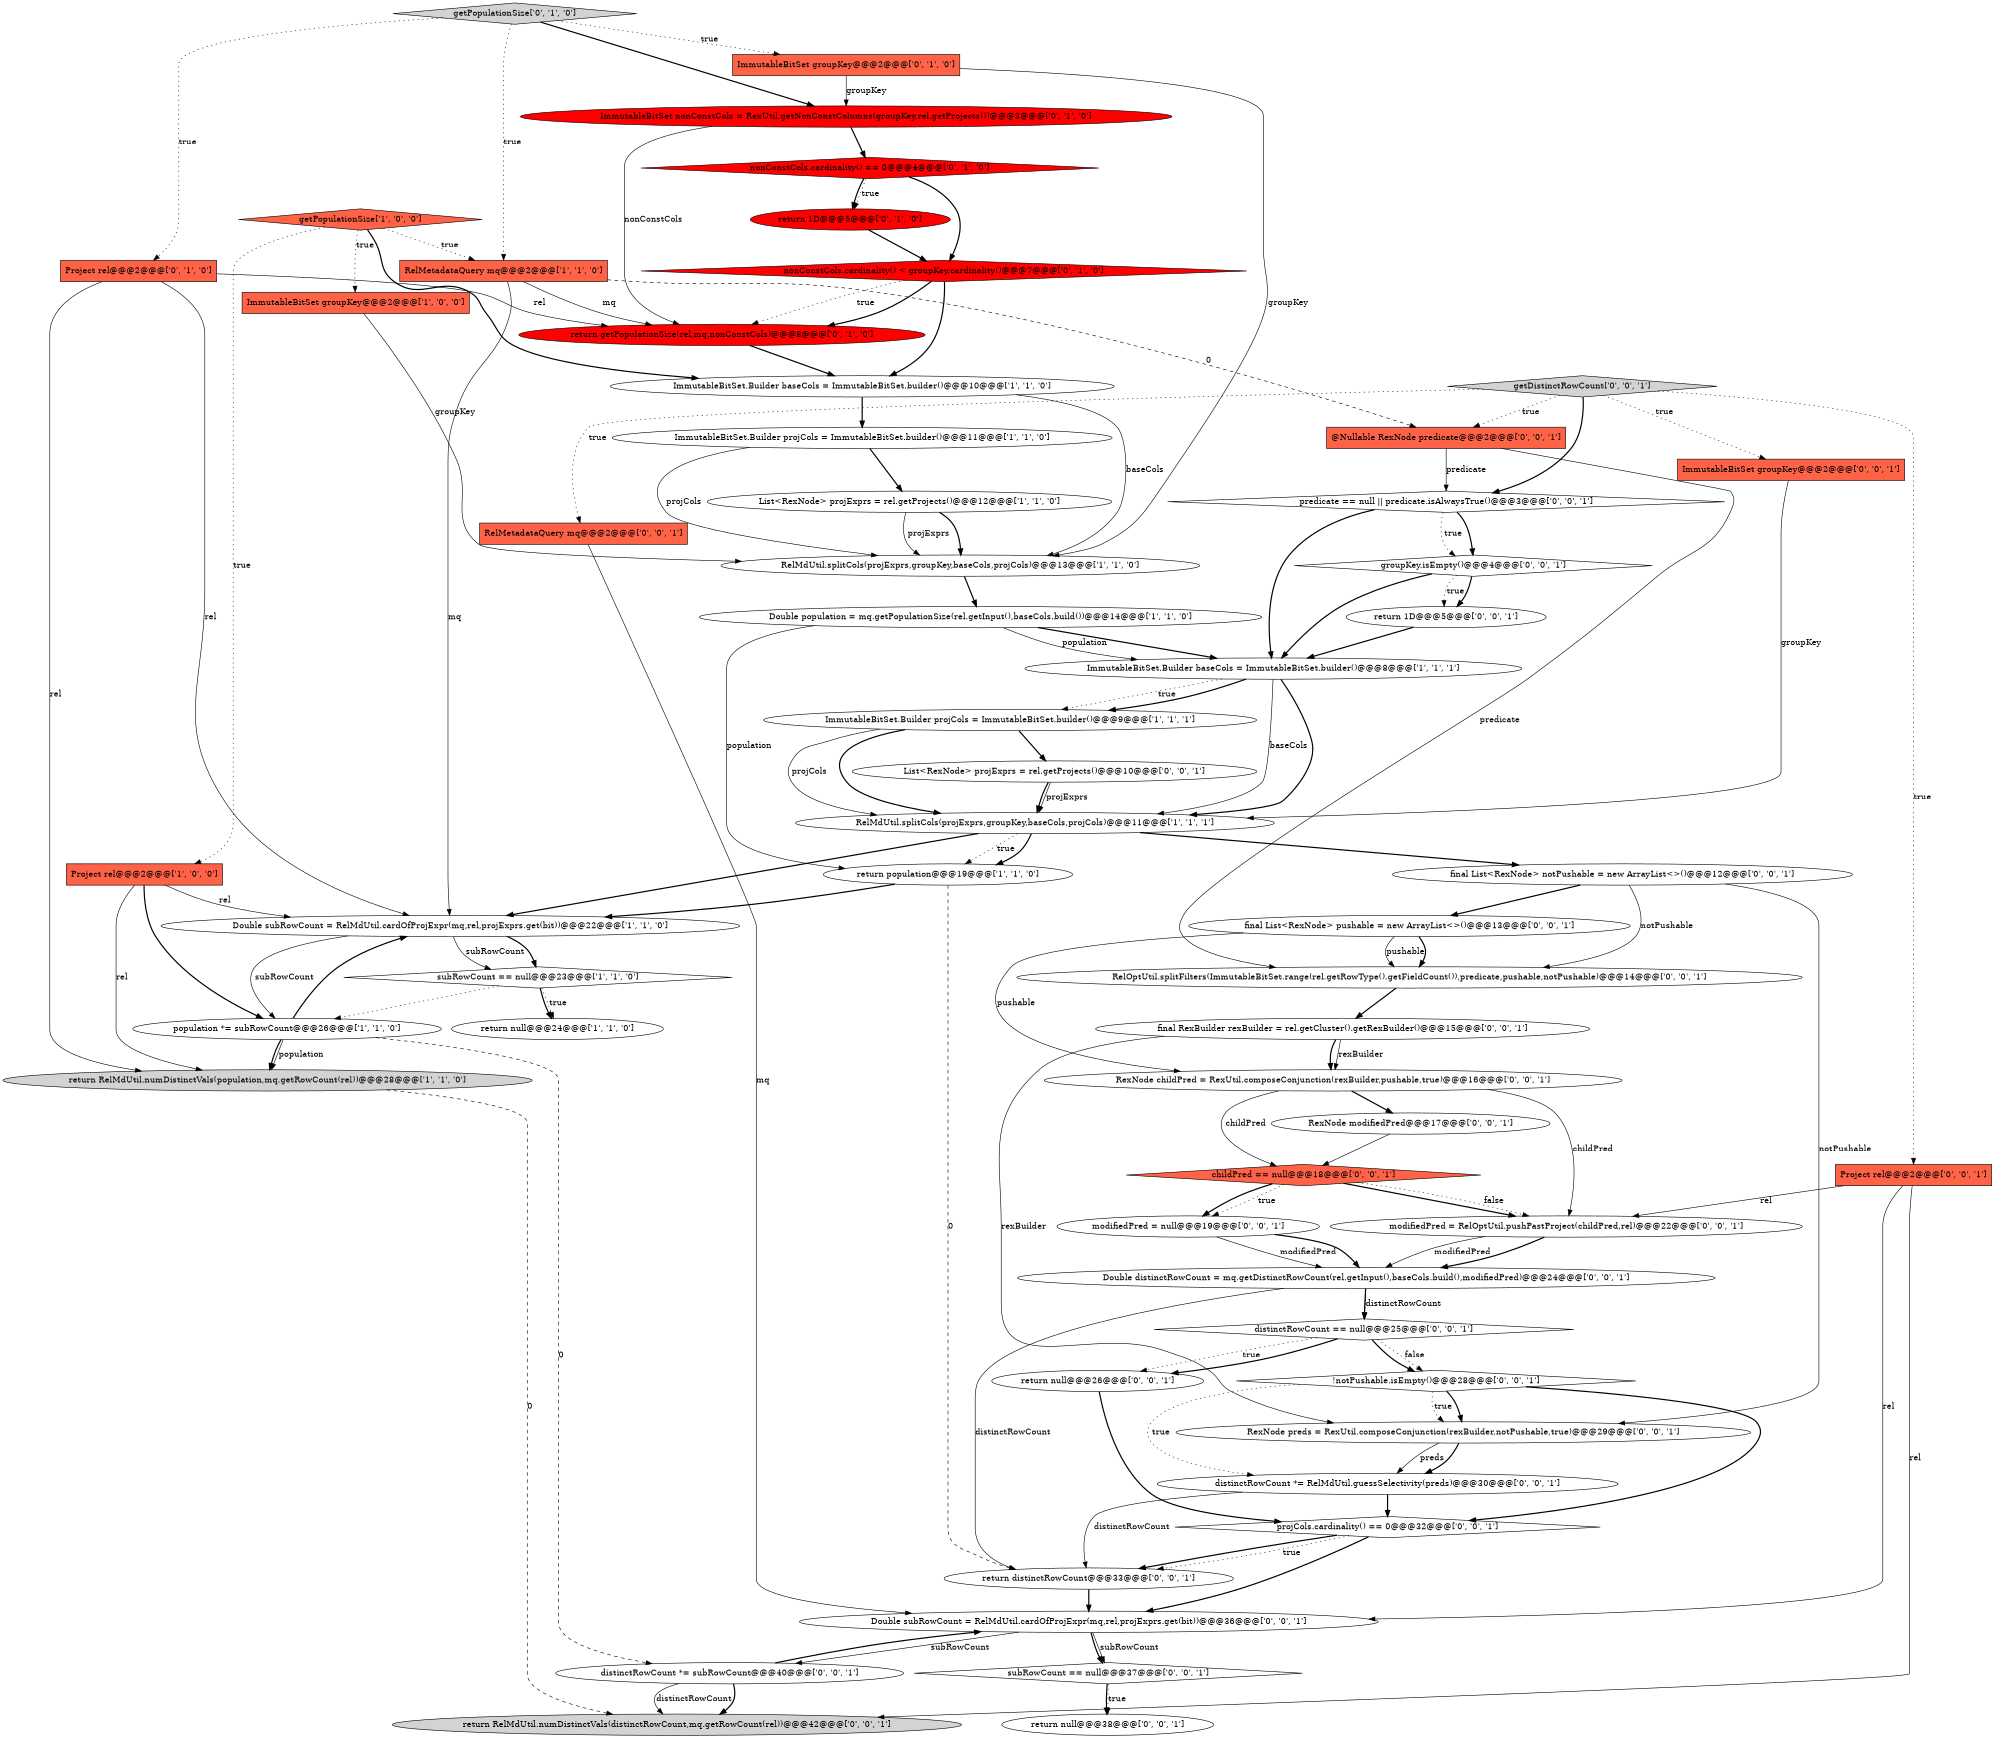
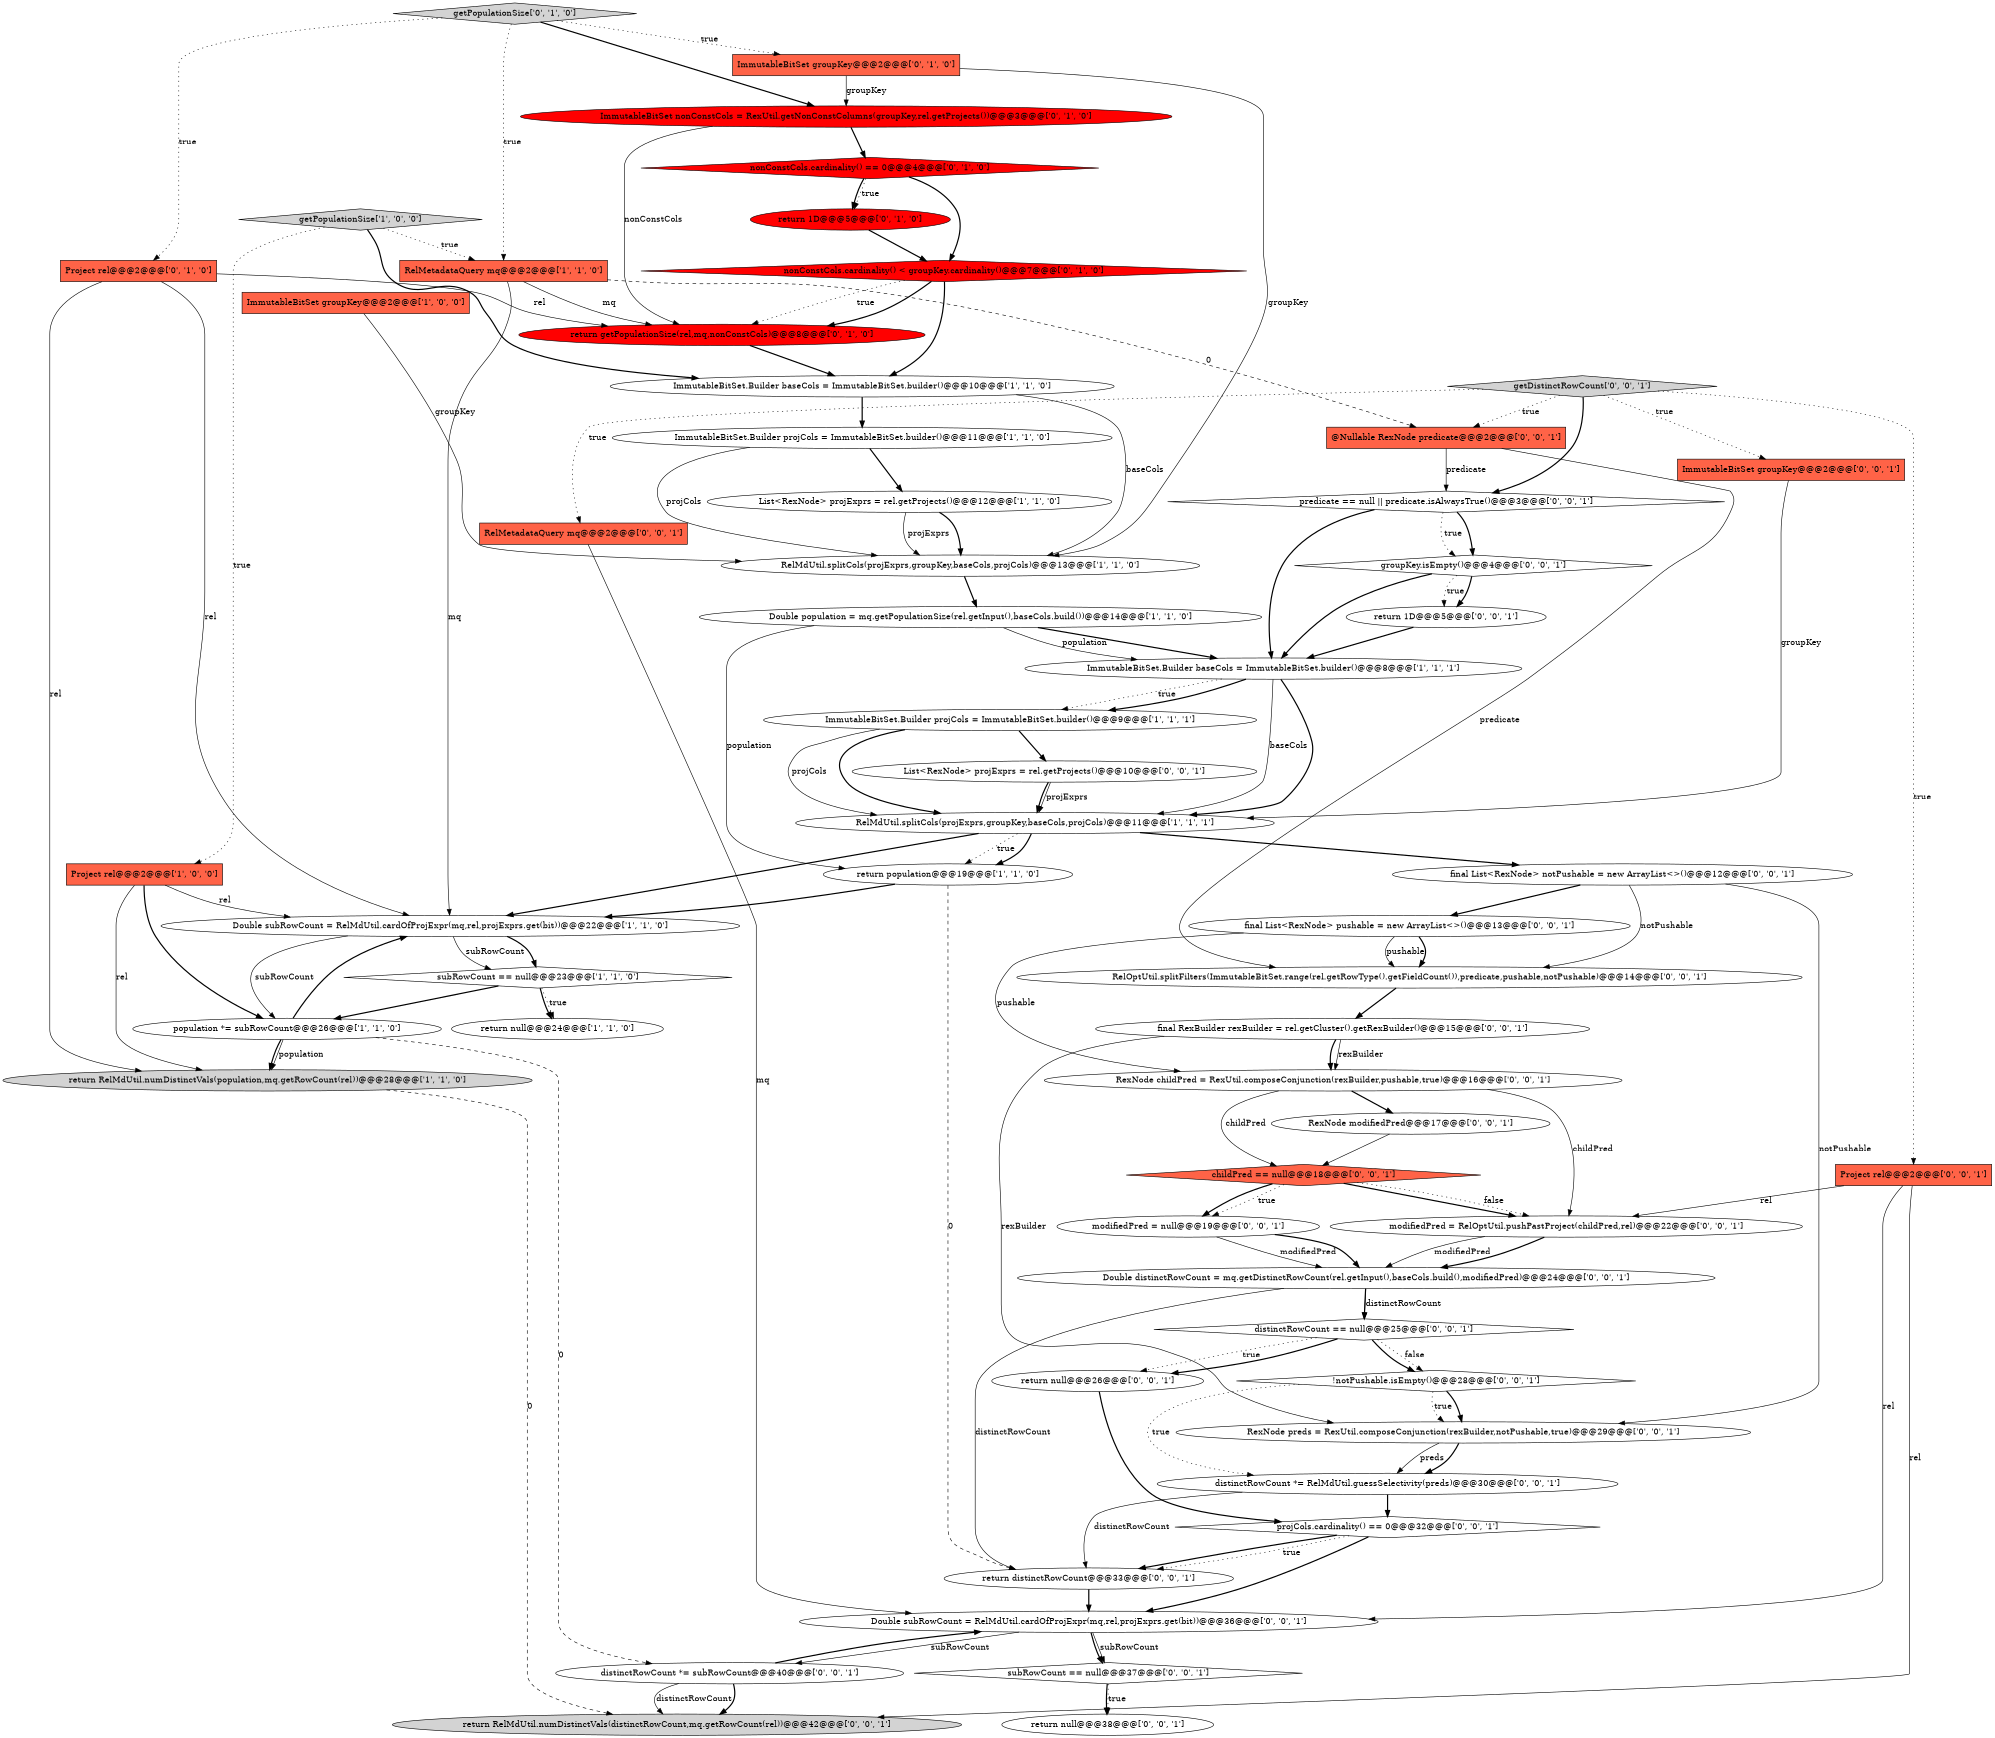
node "getPopulationSize['1', '0', '0']": fillcolor tomato -> lightgray
edge "getPopulationSize['1', '0', '0']" -> "ImmutableBitSet groupKey@@@2@@@['1', '0', '0']": removed, label "true"
edge "subRowCount == null@@@23@@@['1', '1', '0']" -> "population *= subRowCount@@@26@@@['1', '1', '0']": style dotted -> bold
edge "!notPushable.isEmpty()@@@28@@@['0', '0', '1']" -> "projCols.cardinality() == 0@@@32@@@['0', '0', '1']": removed
